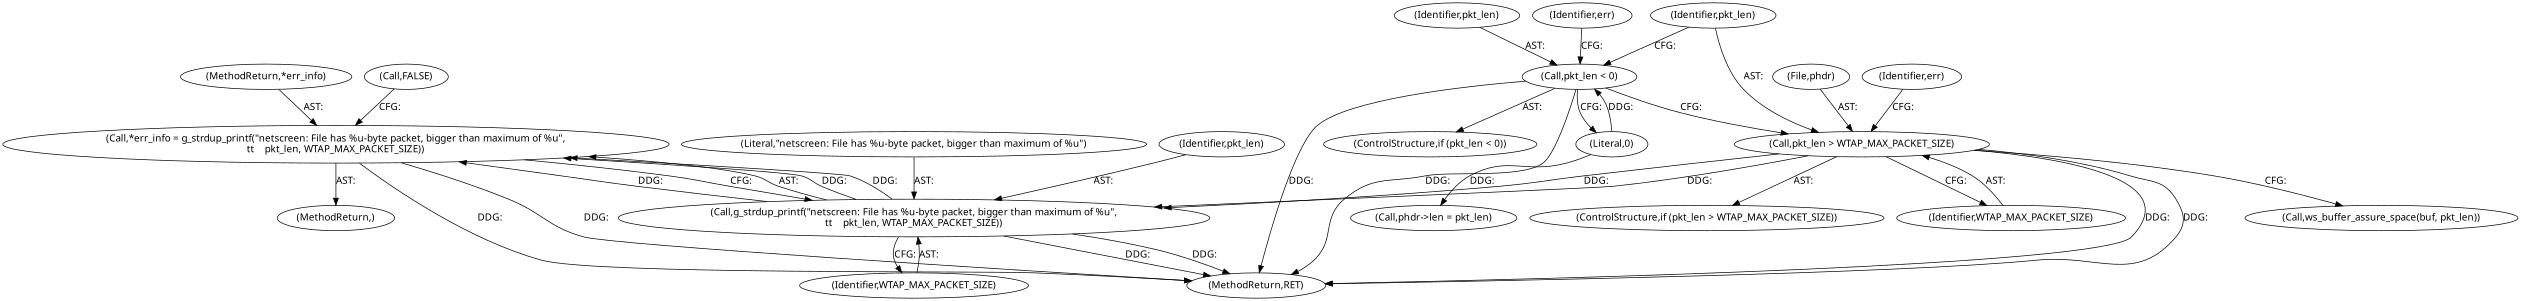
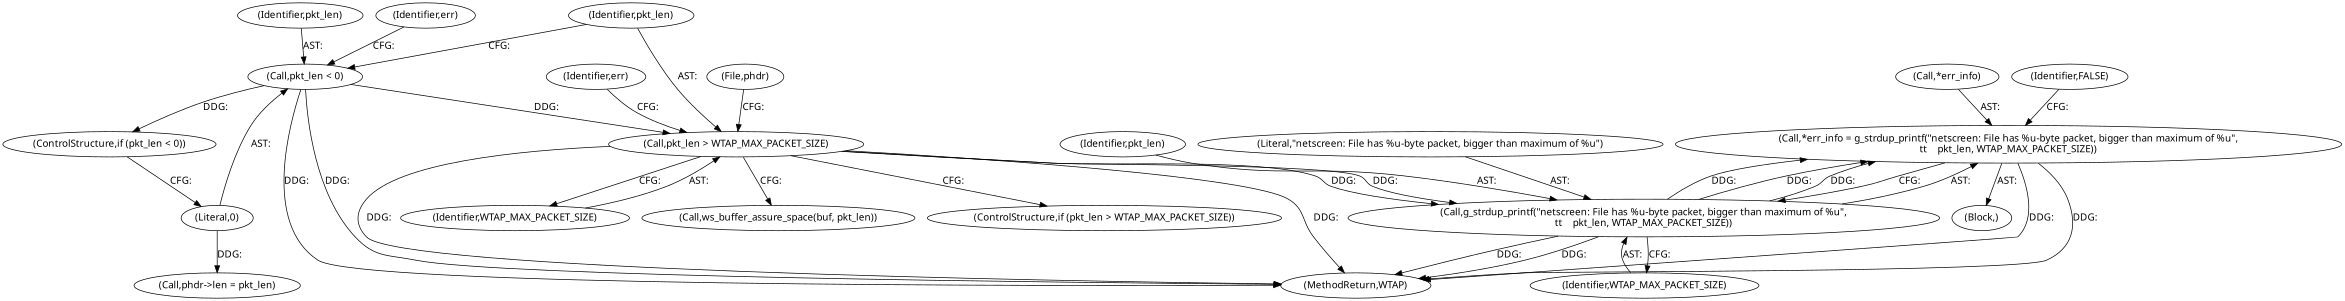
node "(MethodReturn,*err_info)": label "(MethodReturn,*err_info)" -> "(Call,*err_info)"
node "(Call,FALSE)": label "(Call,FALSE)" -> "(Identifier,FALSE)"
edge "(Call,pkt_len < 0)" -> "(ControlStructure,if (pkt_len < 0))": label "AST: " -> "DDG: "
edge "(Literal,0)" -> "(Call,pkt_len < 0)": label "DDG: " -> "AST: "
edge "(Call,pkt_len < 0)" -> "(Call,pkt_len > WTAP_MAX_PACKET_SIZE)": label "CFG: " -> "DDG: "
edge "(File,phdr)" -> "(Call,pkt_len > WTAP_MAX_PACKET_SIZE)": label "AST: " -> "CFG: "
edge "(Call,pkt_len < 0)" -> "(Literal,0)": now "(ControlStructure,if (pkt_len < 0))" -> "(Literal,0)"
edge "(Call,pkt_len > WTAP_MAX_PACKET_SIZE)" -> "(ControlStructure,if (pkt_len > WTAP_MAX_PACKET_SIZE))": label "AST: " -> "CFG: "
node "(MethodReturn,)": label "(MethodReturn,)" -> "(Block,)"
node "(MethodReturn,RET)": label "(MethodReturn,RET)" -> "(MethodReturn,WTAP)"
